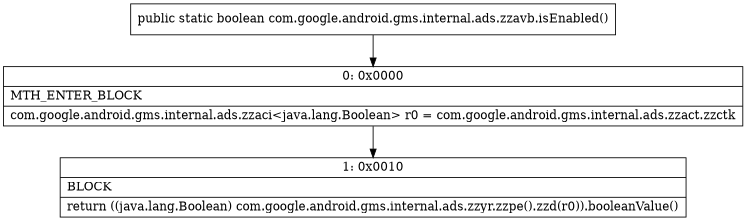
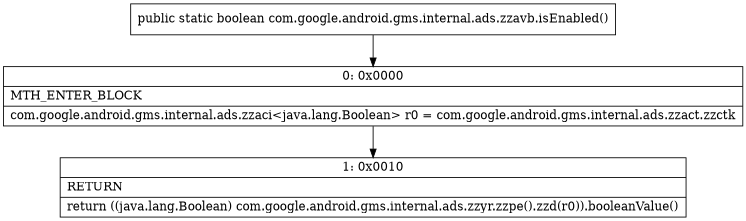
node "1: 0x0010": text "BLOCK" -> "RETURN"
